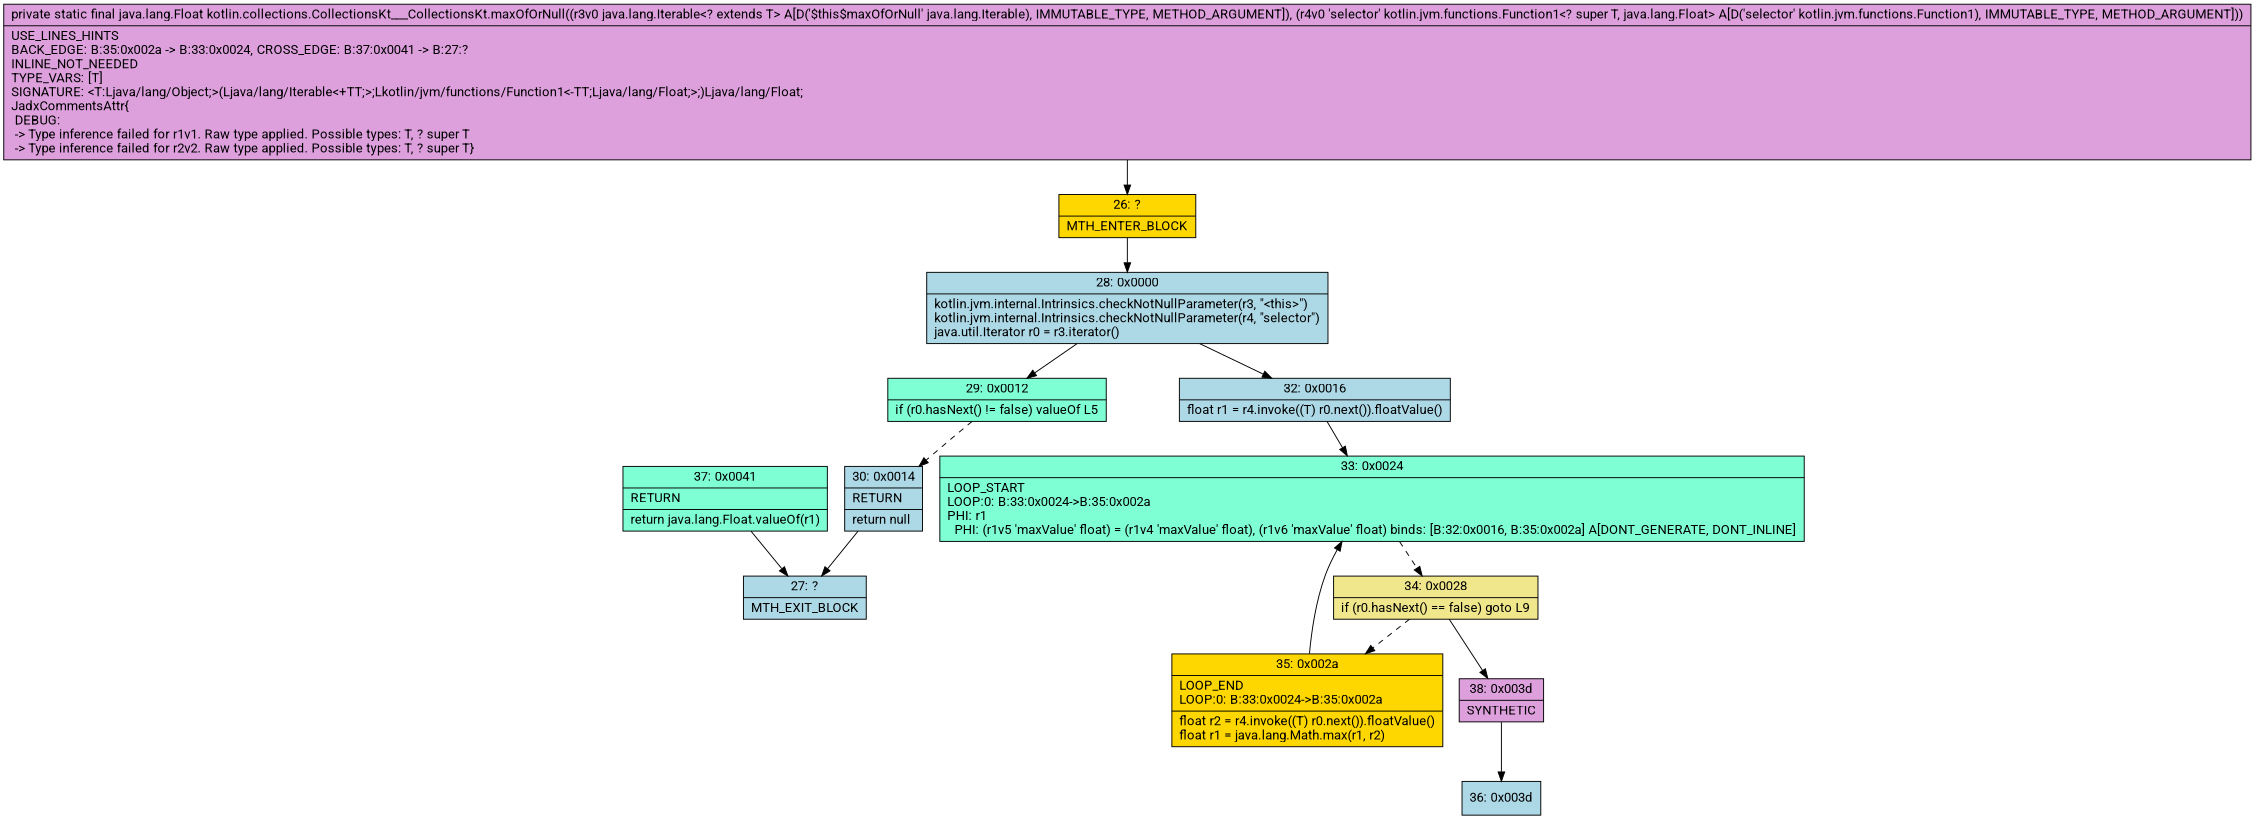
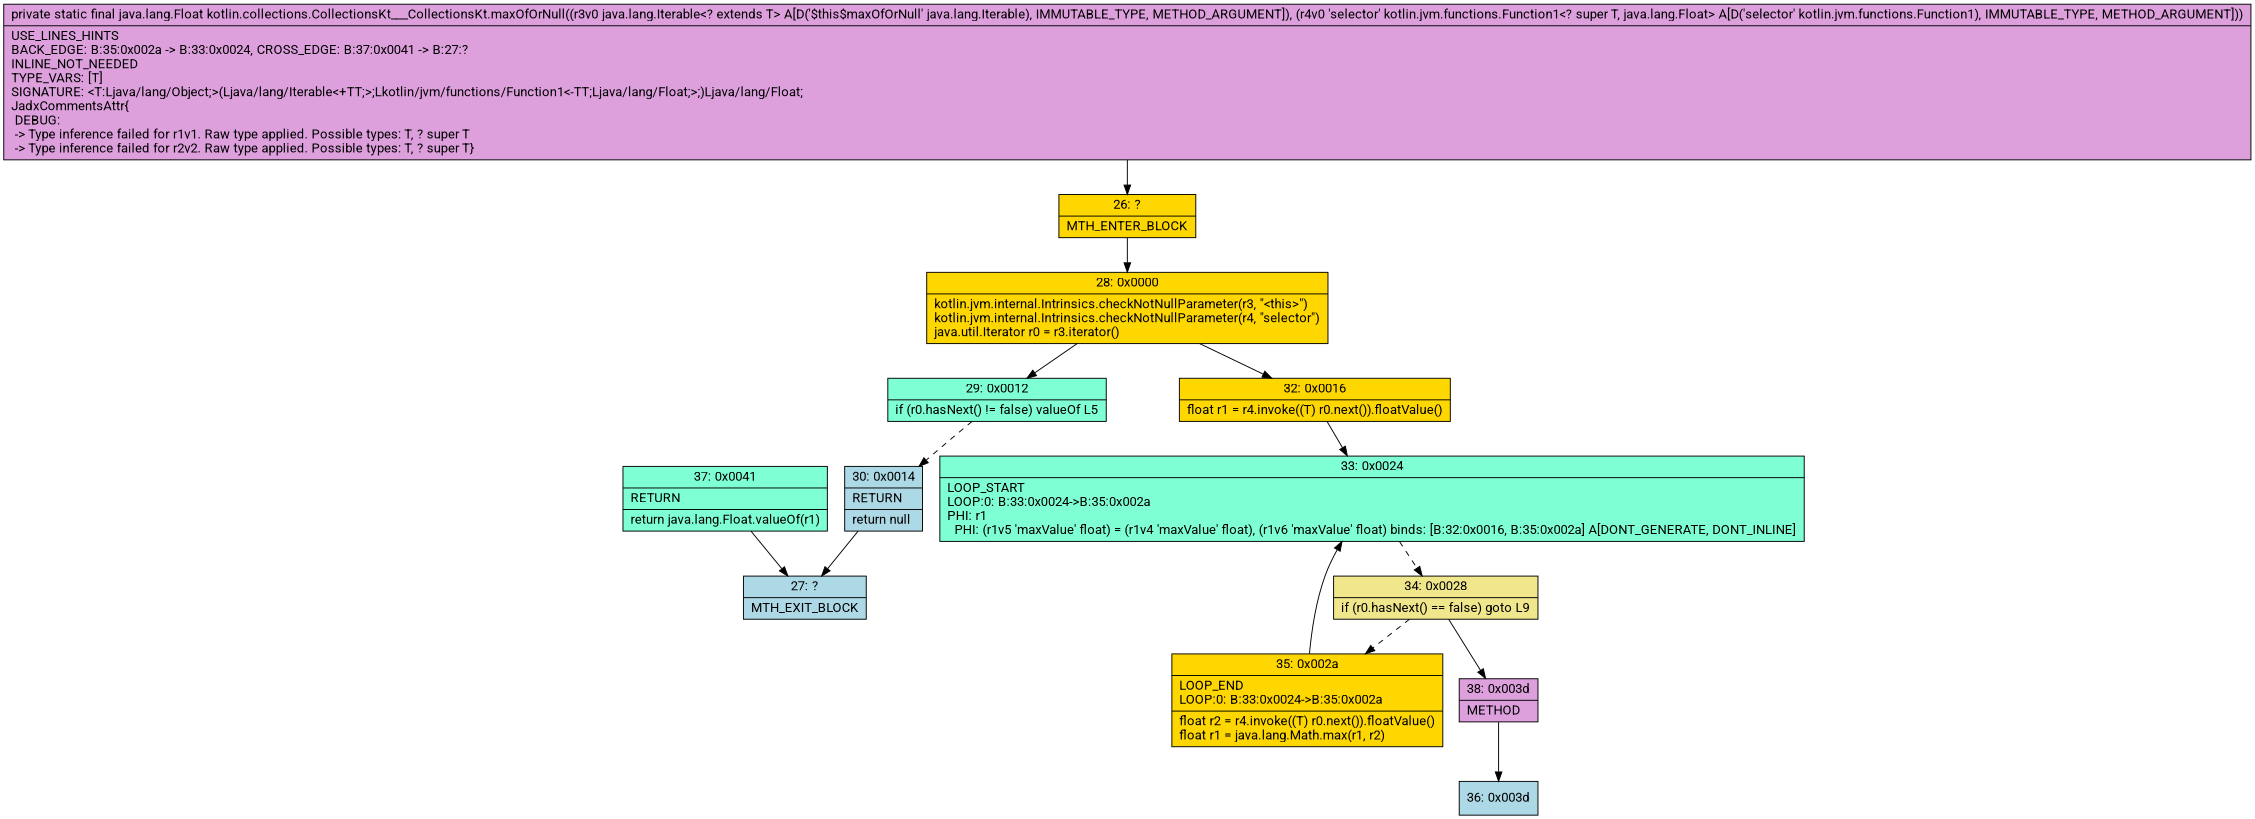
node "28: 0x0000": fillcolor lightblue -> gold
node "32: 0x0016": fillcolor lightblue -> gold
node "38: 0x003d": text "SYNTHETIC" -> "METHOD"
